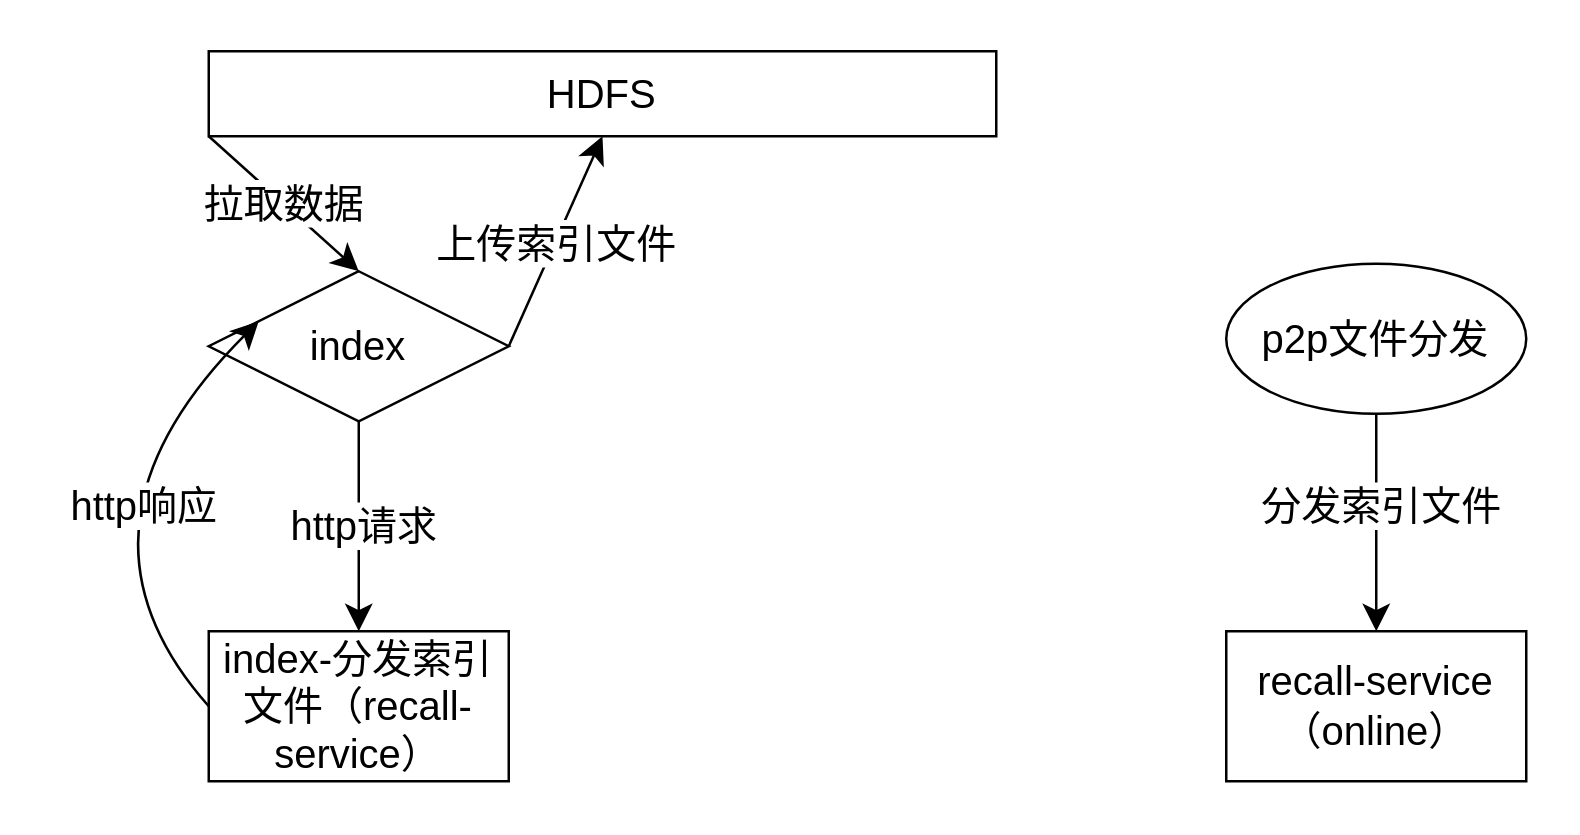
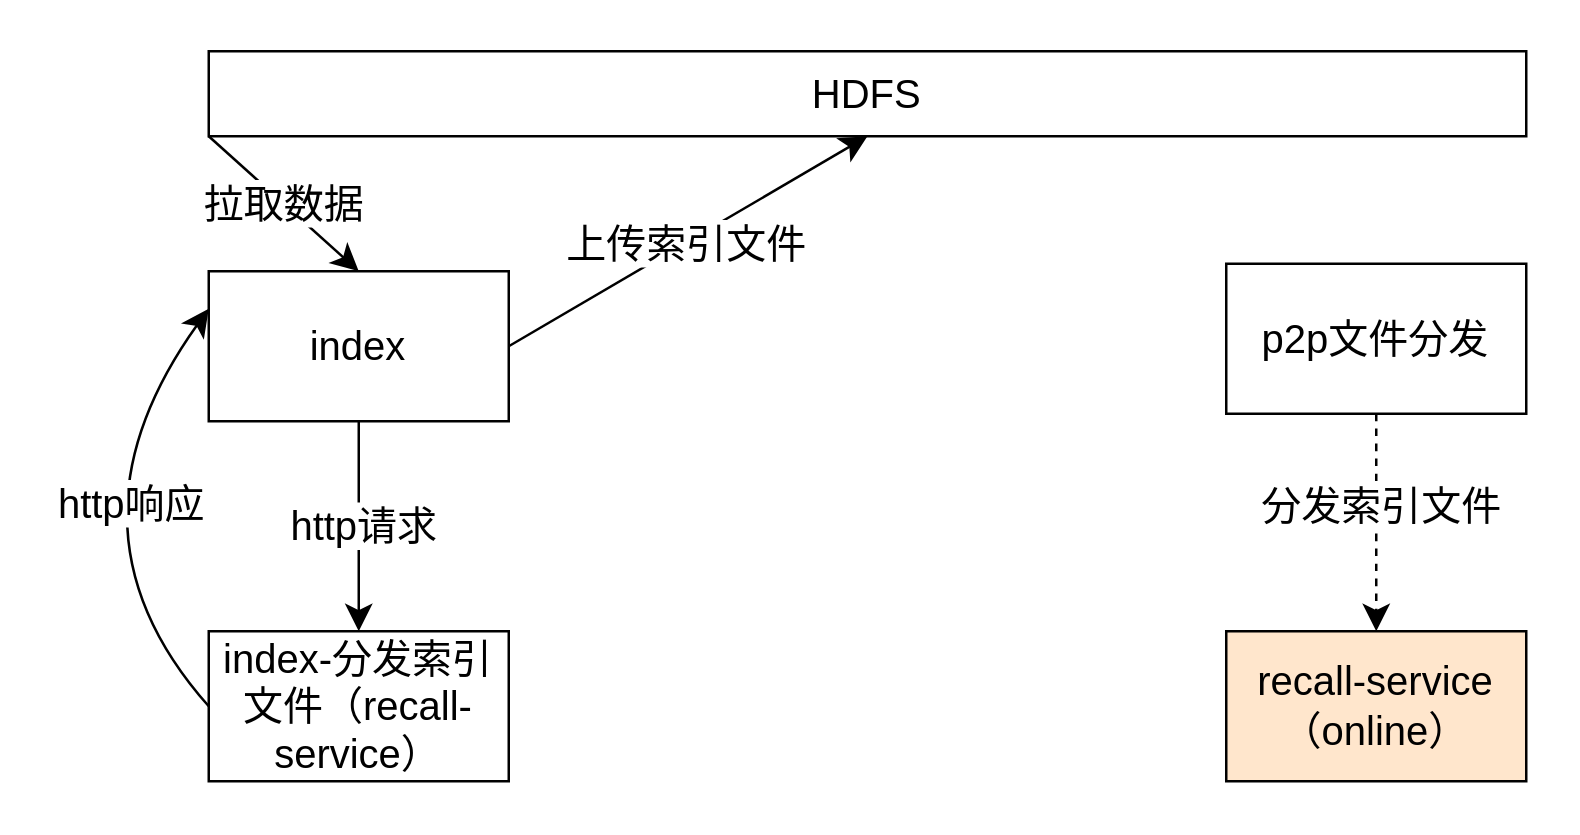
node "HDFS": size 788x85 -> 1318x85
node "p2p文件分发": shape ellipse -> rectangle
node "index": shape diamond -> rectangle
edge "p2p文件分发" -> "recall-service（online）": style solid -> dashed
node "recall-service（online）": fillcolor #ffffff -> #ffe6cc
